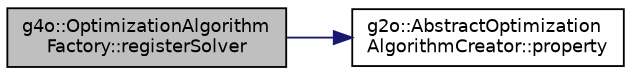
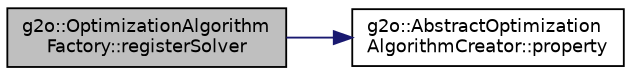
node "g4o::OptimizationAlgorithm Factory::registerSolver": label "g4o::OptimizationAlgorithm Factory::registerSolver" -> "g2o::OptimizationAlgorithm Factory::registerSolver"
